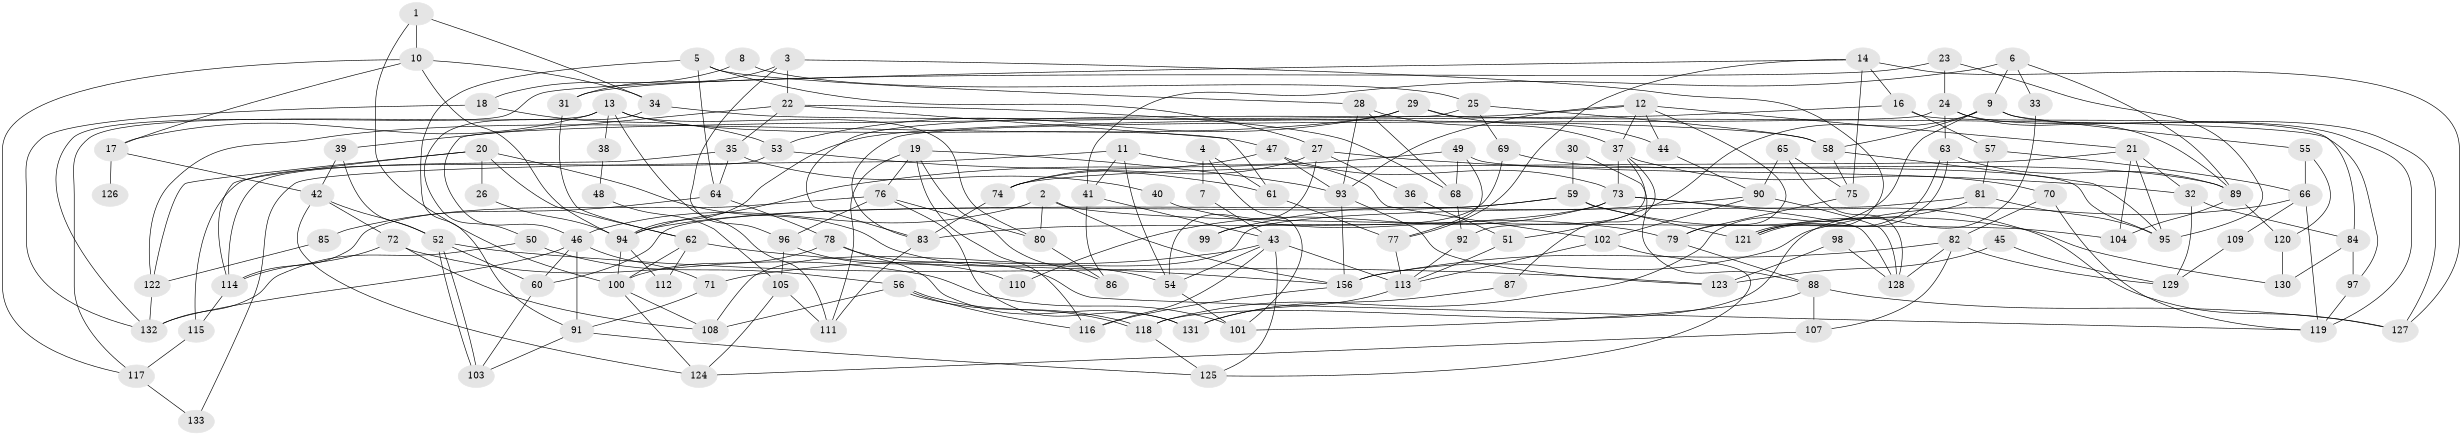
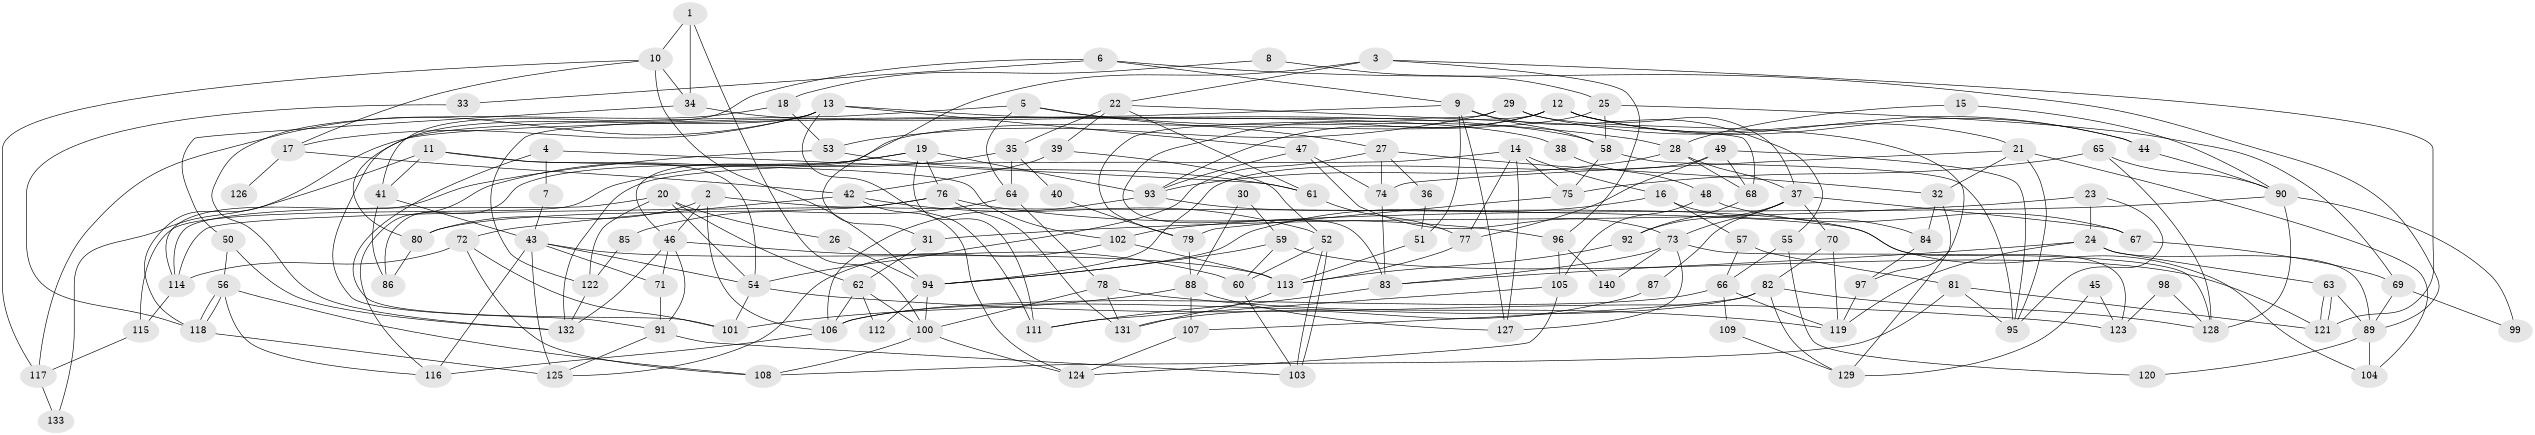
node "15": added
node "67": added
edge "52" -- "123": now "54" -- "123"
node "110": label "110" -> "140"
node "156": label "156" -> "106"
node "130": removed
